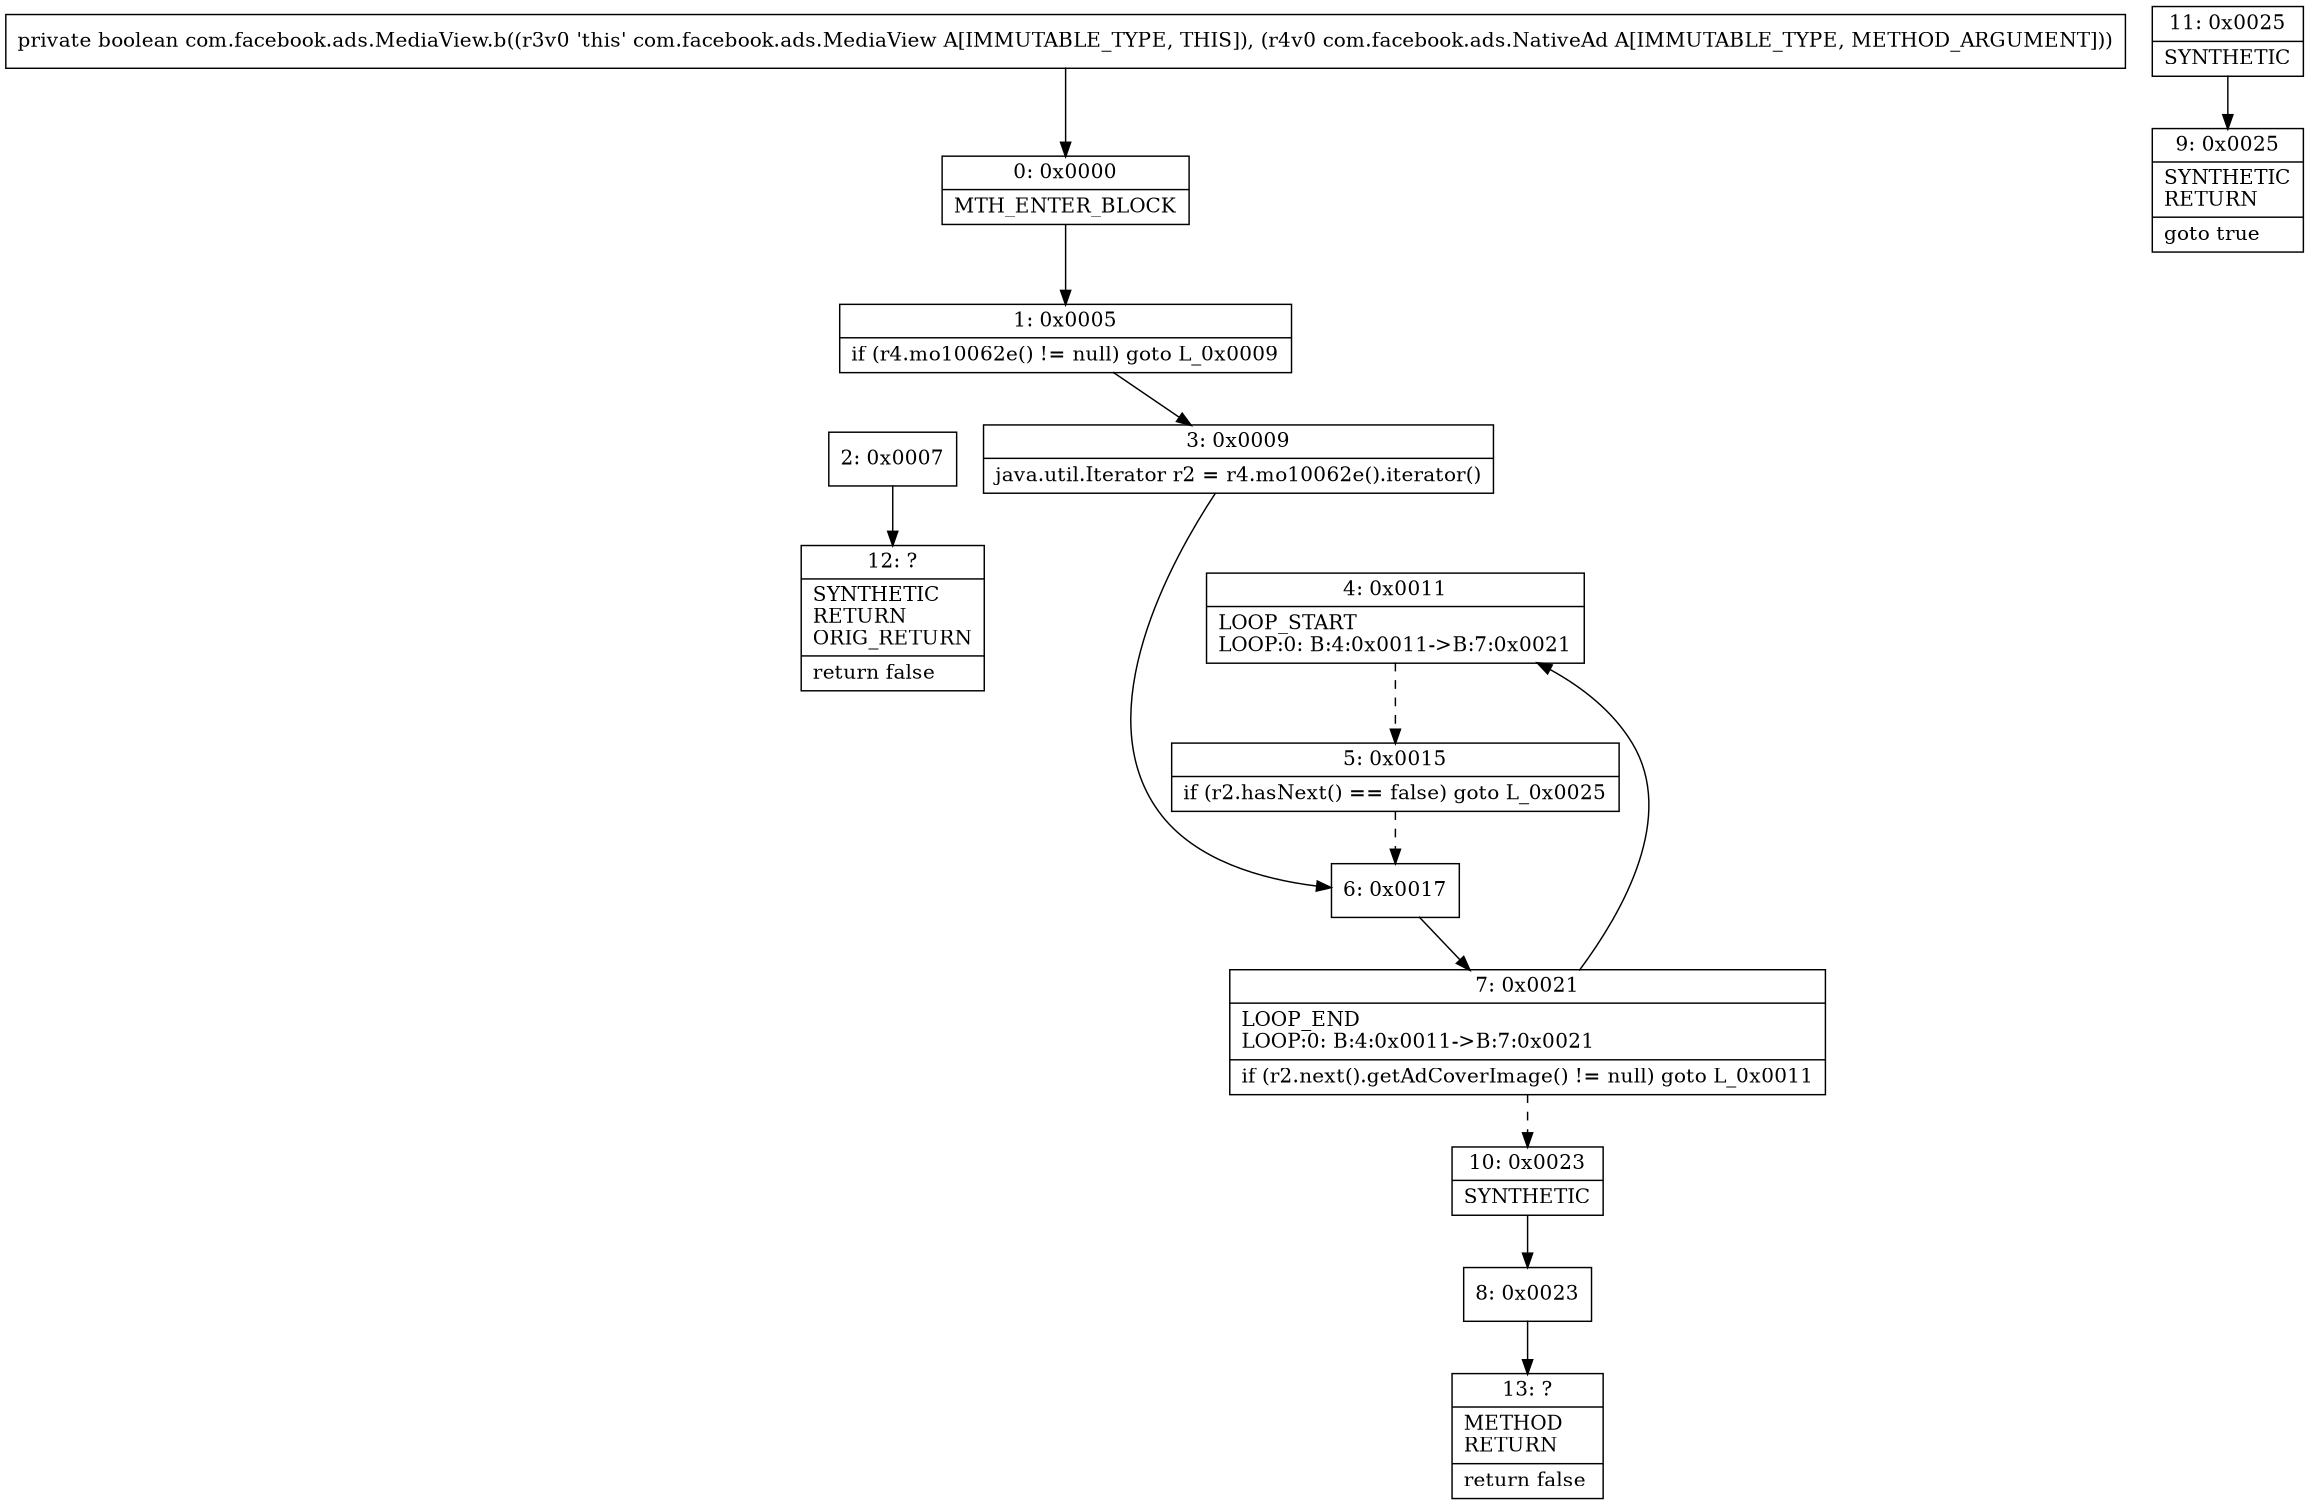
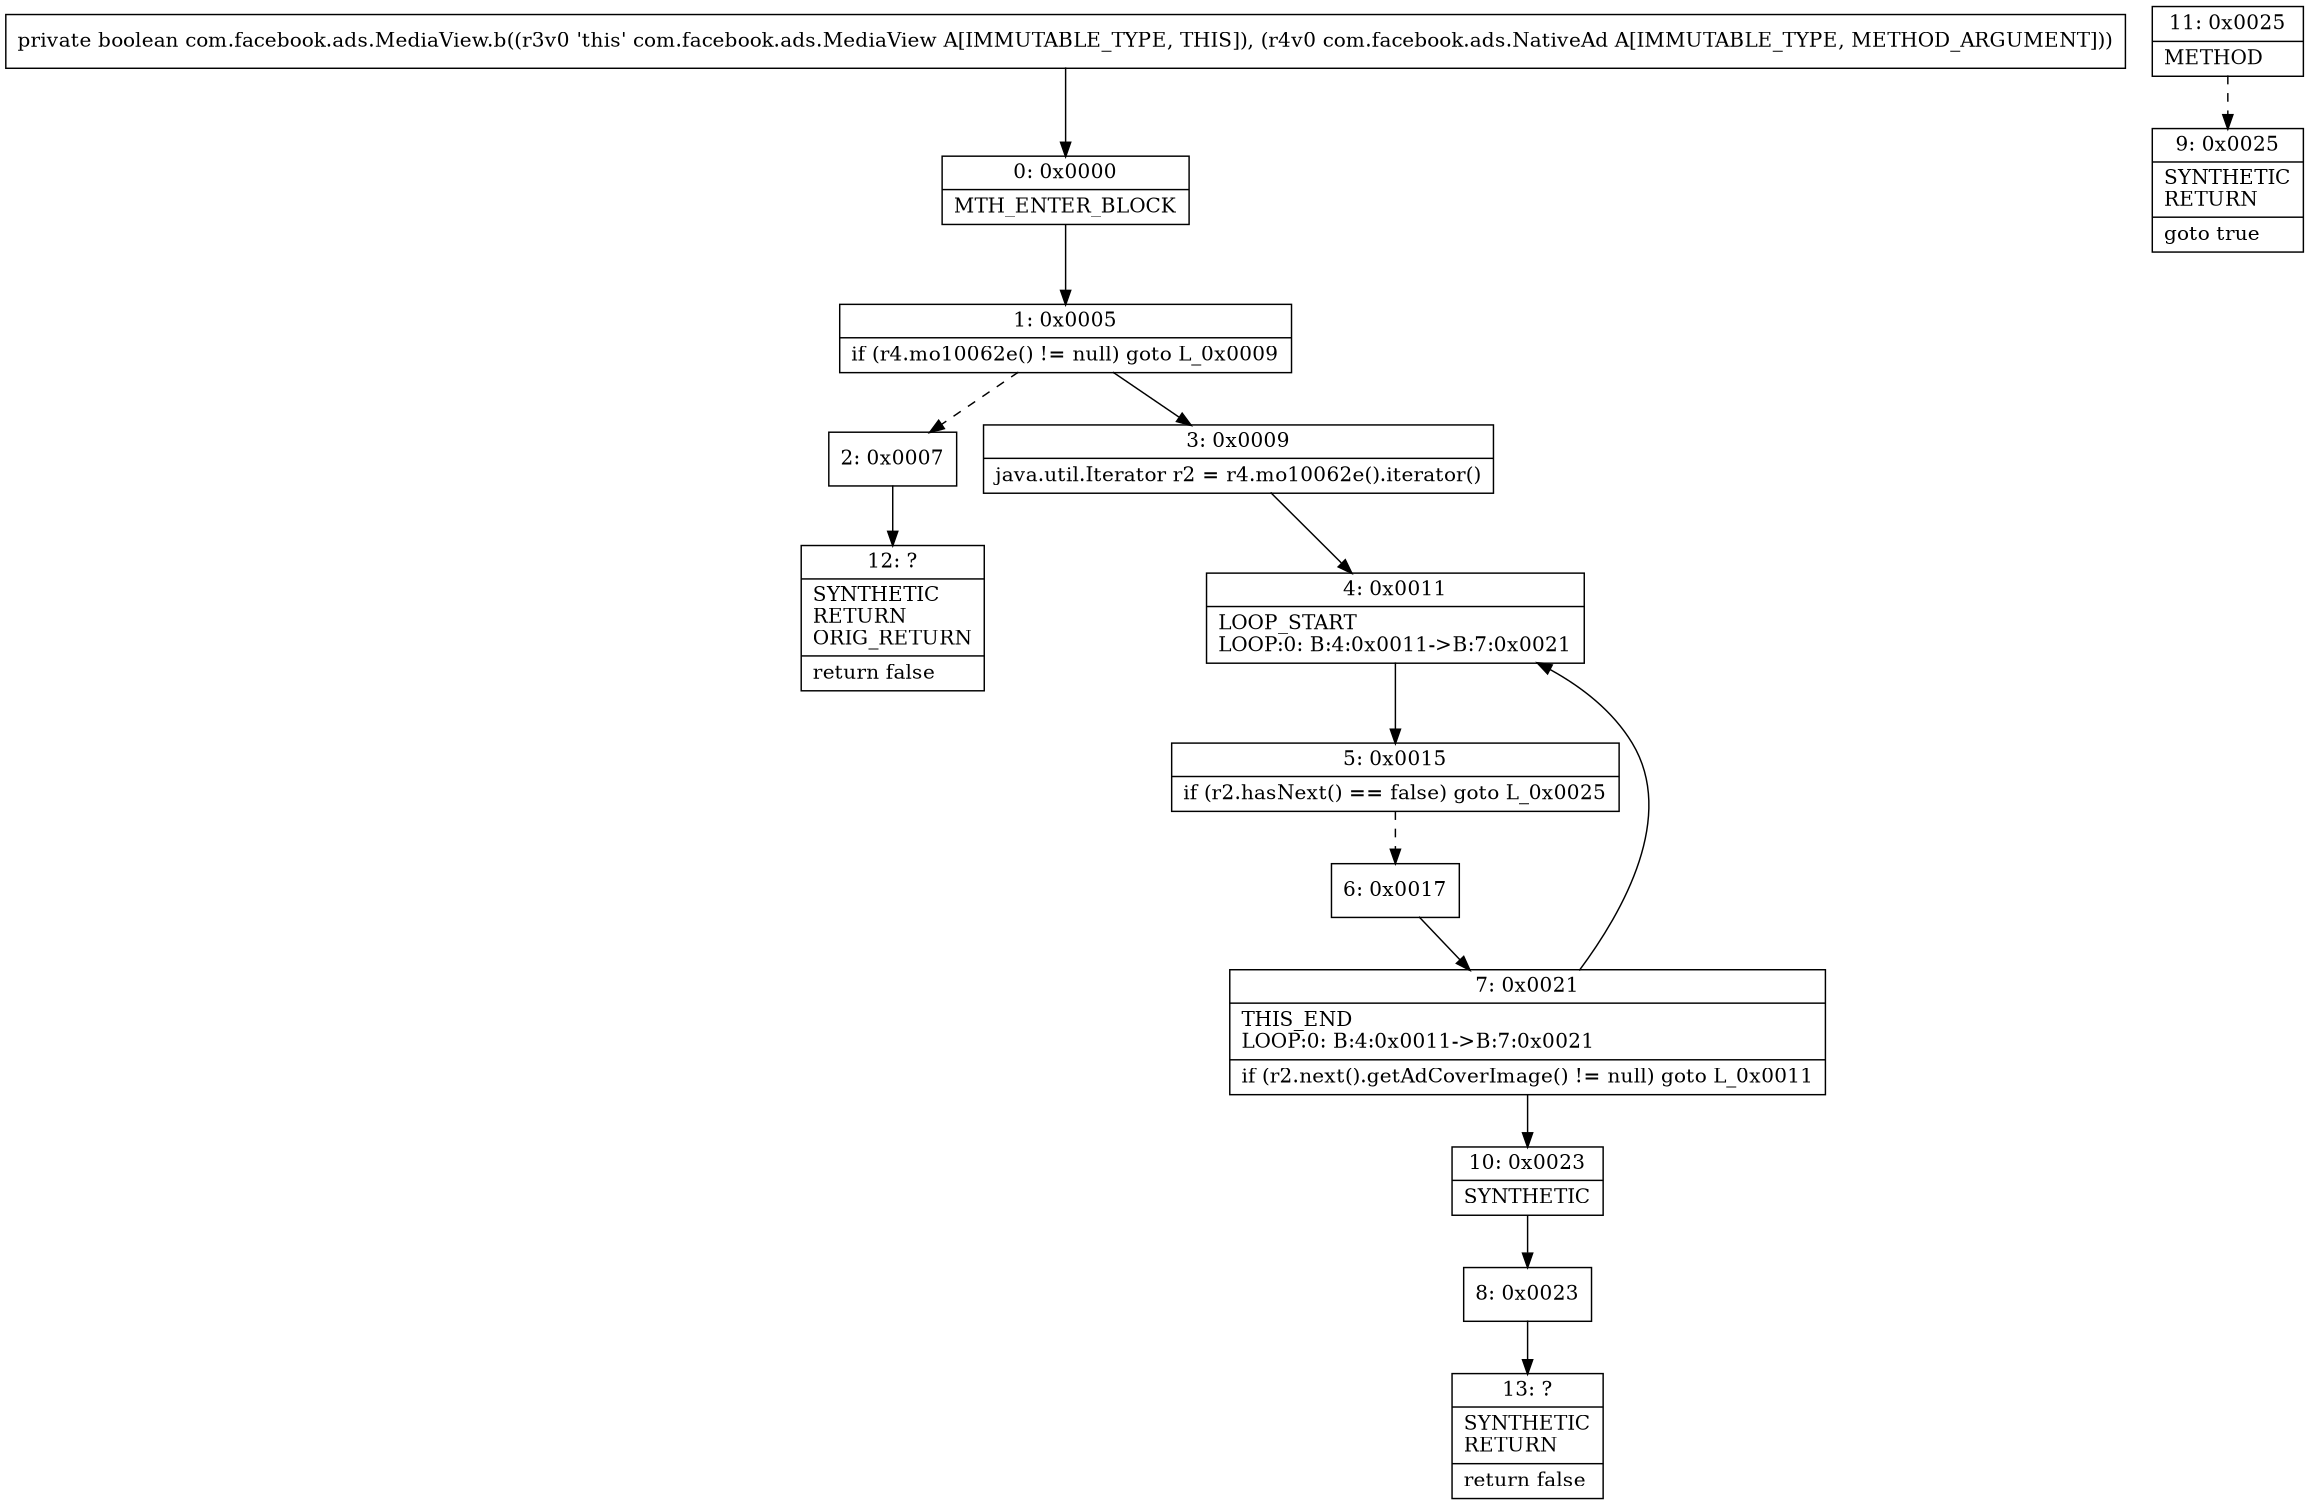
node "11: 0x0025": text "SYNTHETIC" -> "METHOD"
edge "11: 0x0025" -> "9: 0x0025": style solid -> dashed
edge "1: 0x0005" -> "2: 0x0007": added
edge "4: 0x0011" -> "5: 0x0015": style dashed -> solid
edge "3: 0x0009" -> "6: 0x0017": now "3: 0x0009" -> "4: 0x0011"
node "7: 0x0021": text "LOOP_END" -> "THIS_END"
edge "7: 0x0021" -> "10: 0x0023": style dashed -> solid
node "13: ?": text "METHOD" -> "SYNTHETIC"
